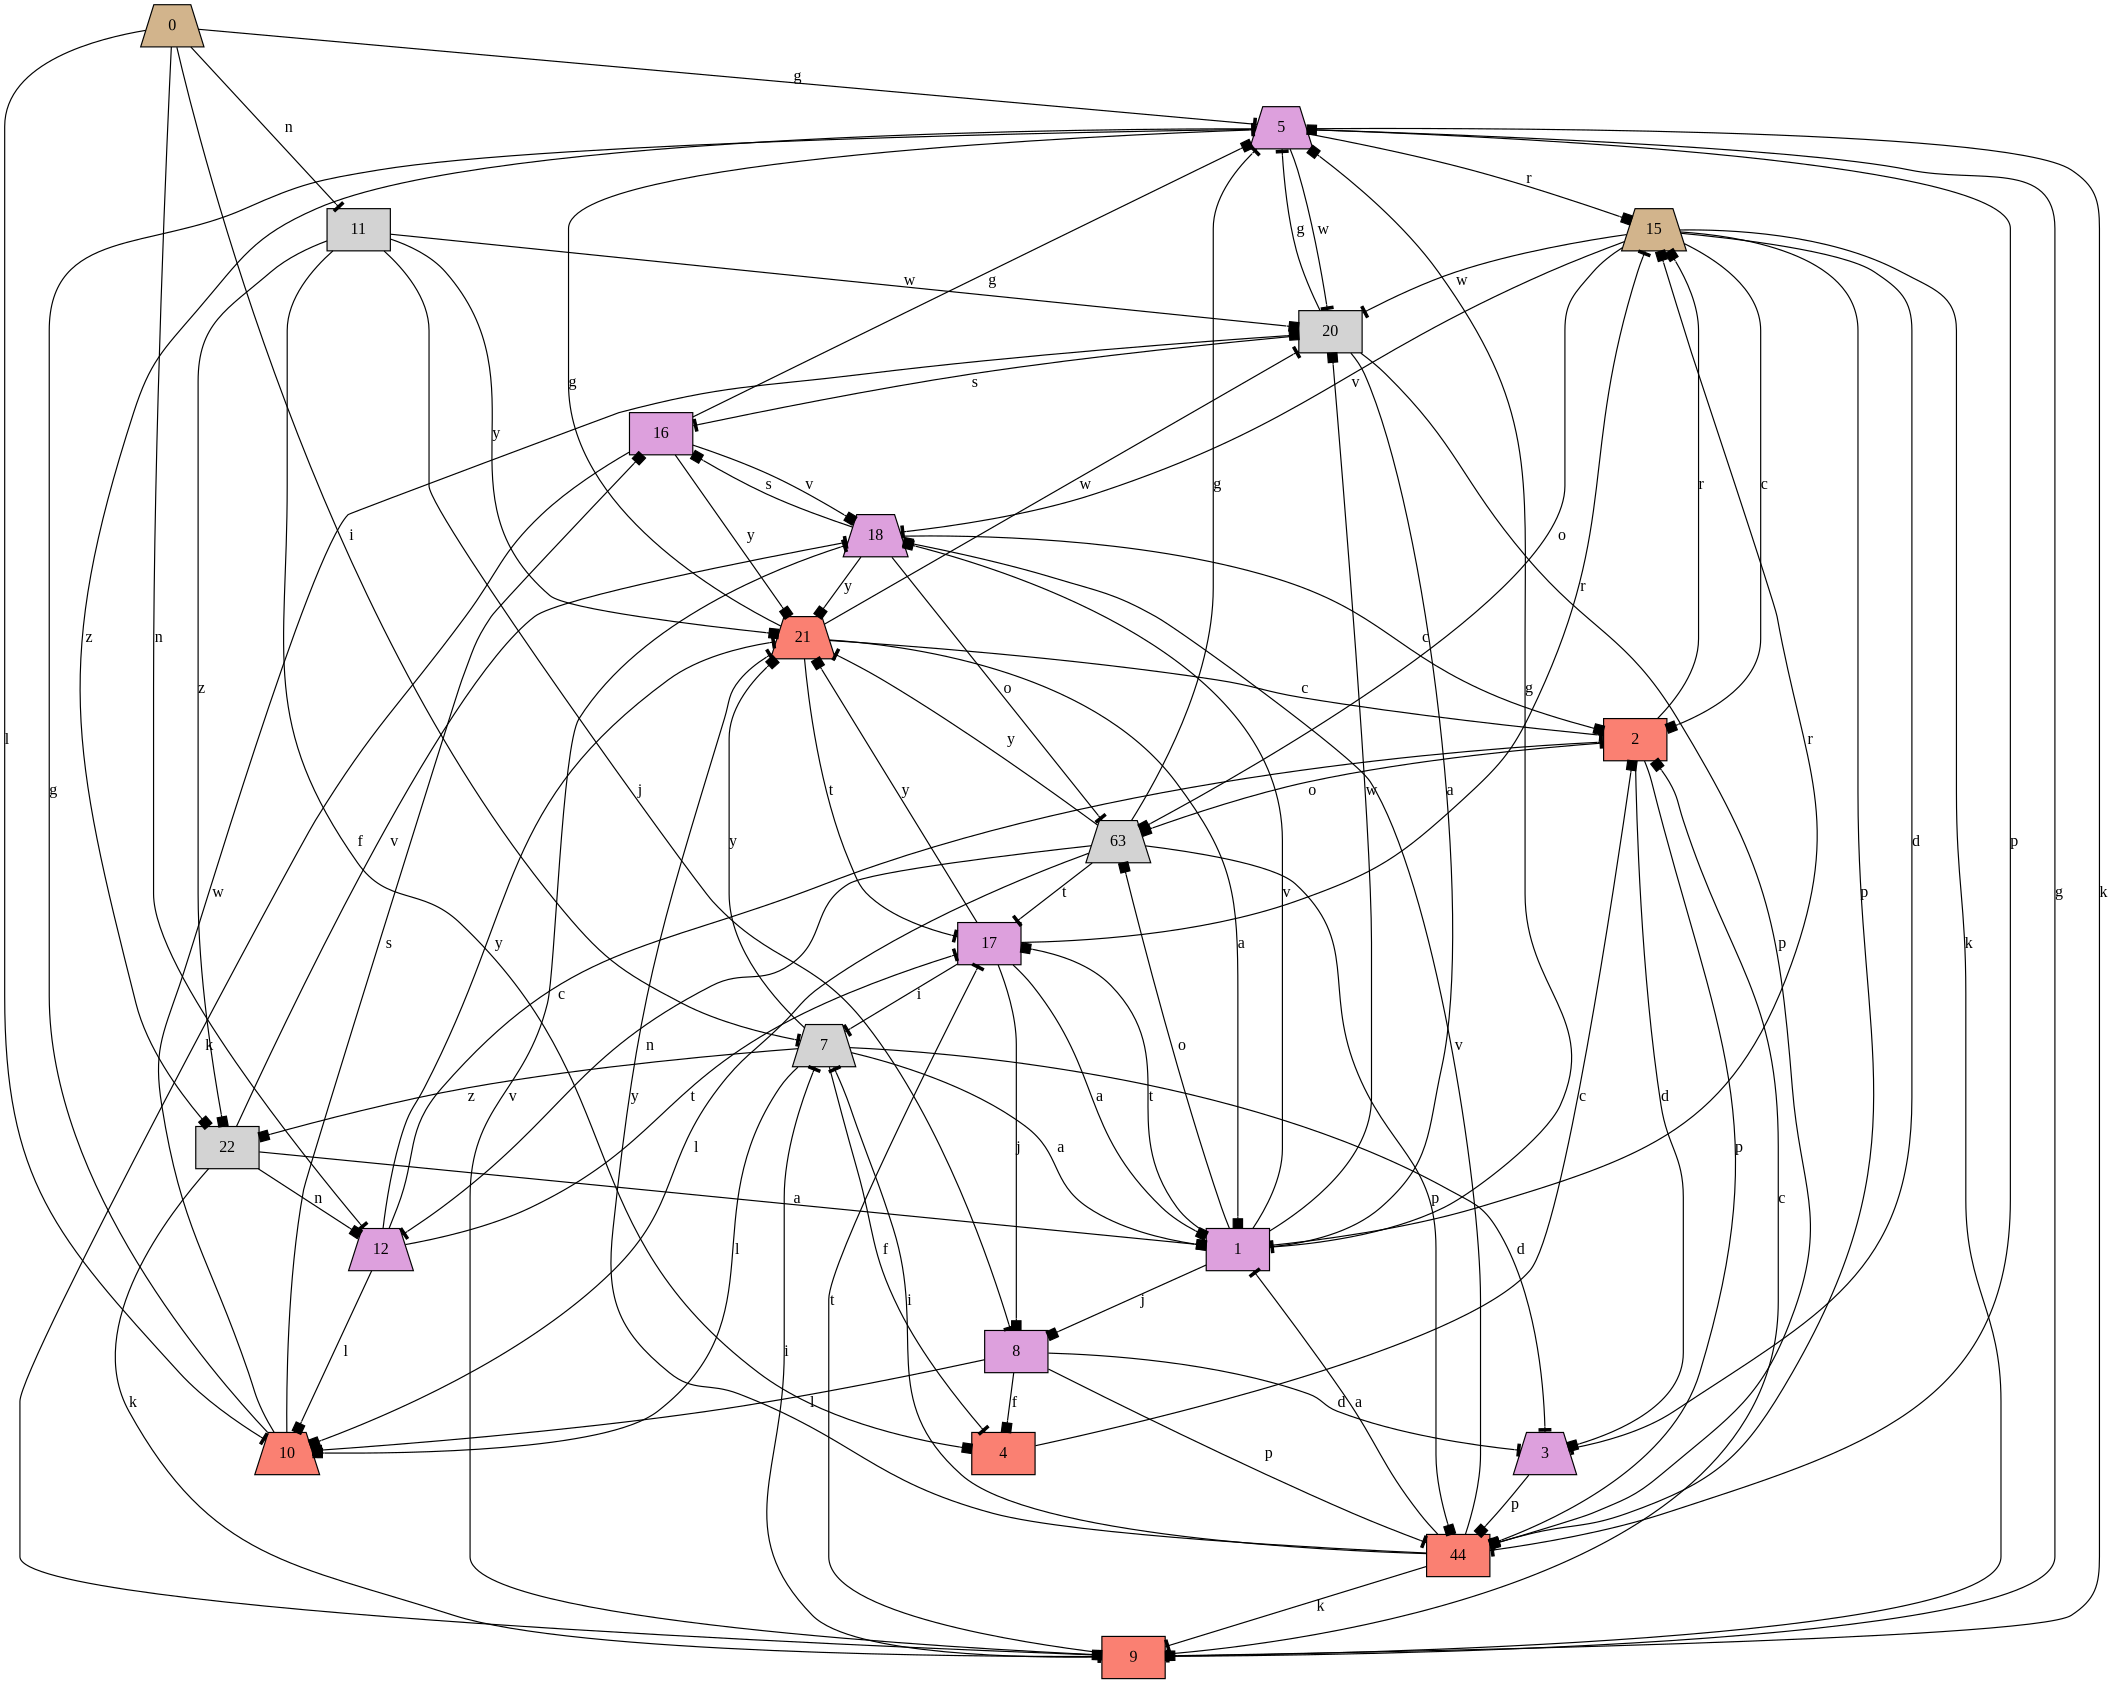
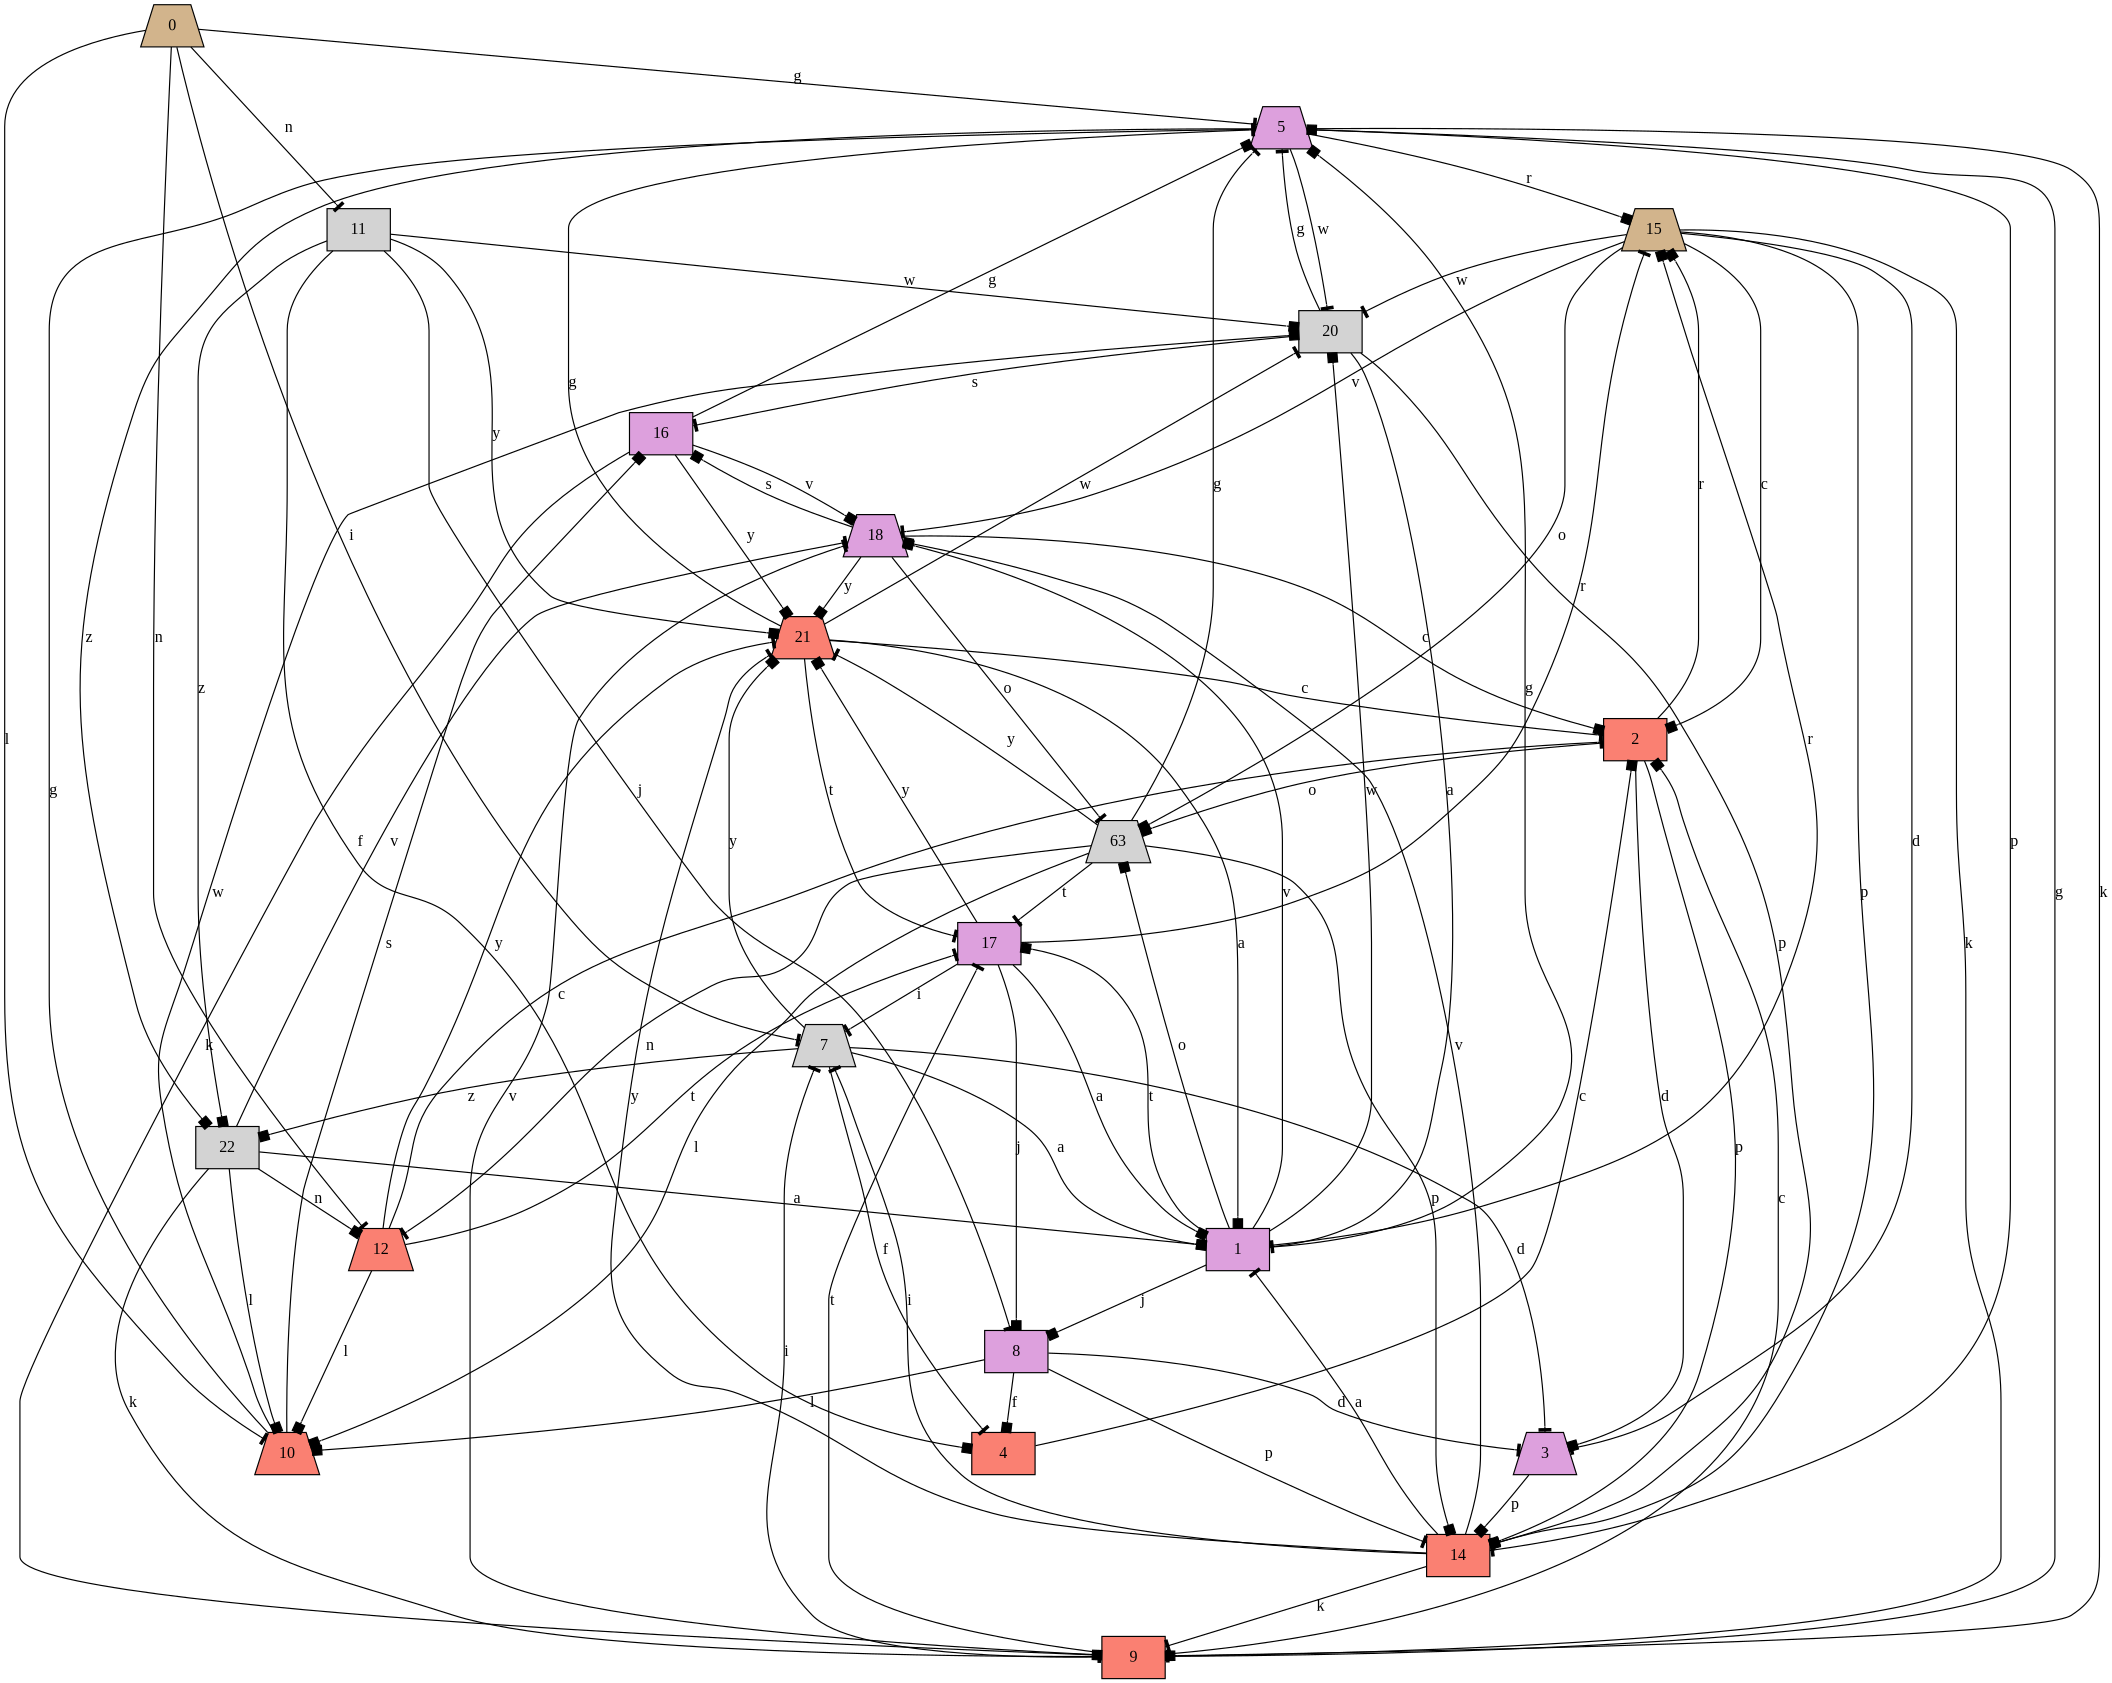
node "12": fillcolor plum -> salmon
edge "7" -> "10": now "22" -> "10"
node "44": label "44" -> "14"
